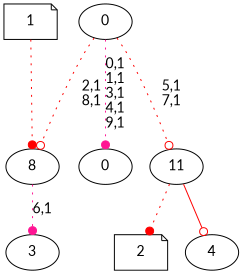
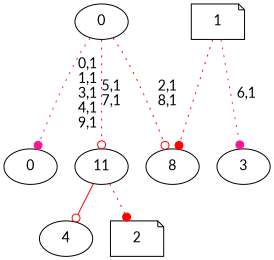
edge "8" -> "3": now "1" -> "3"
